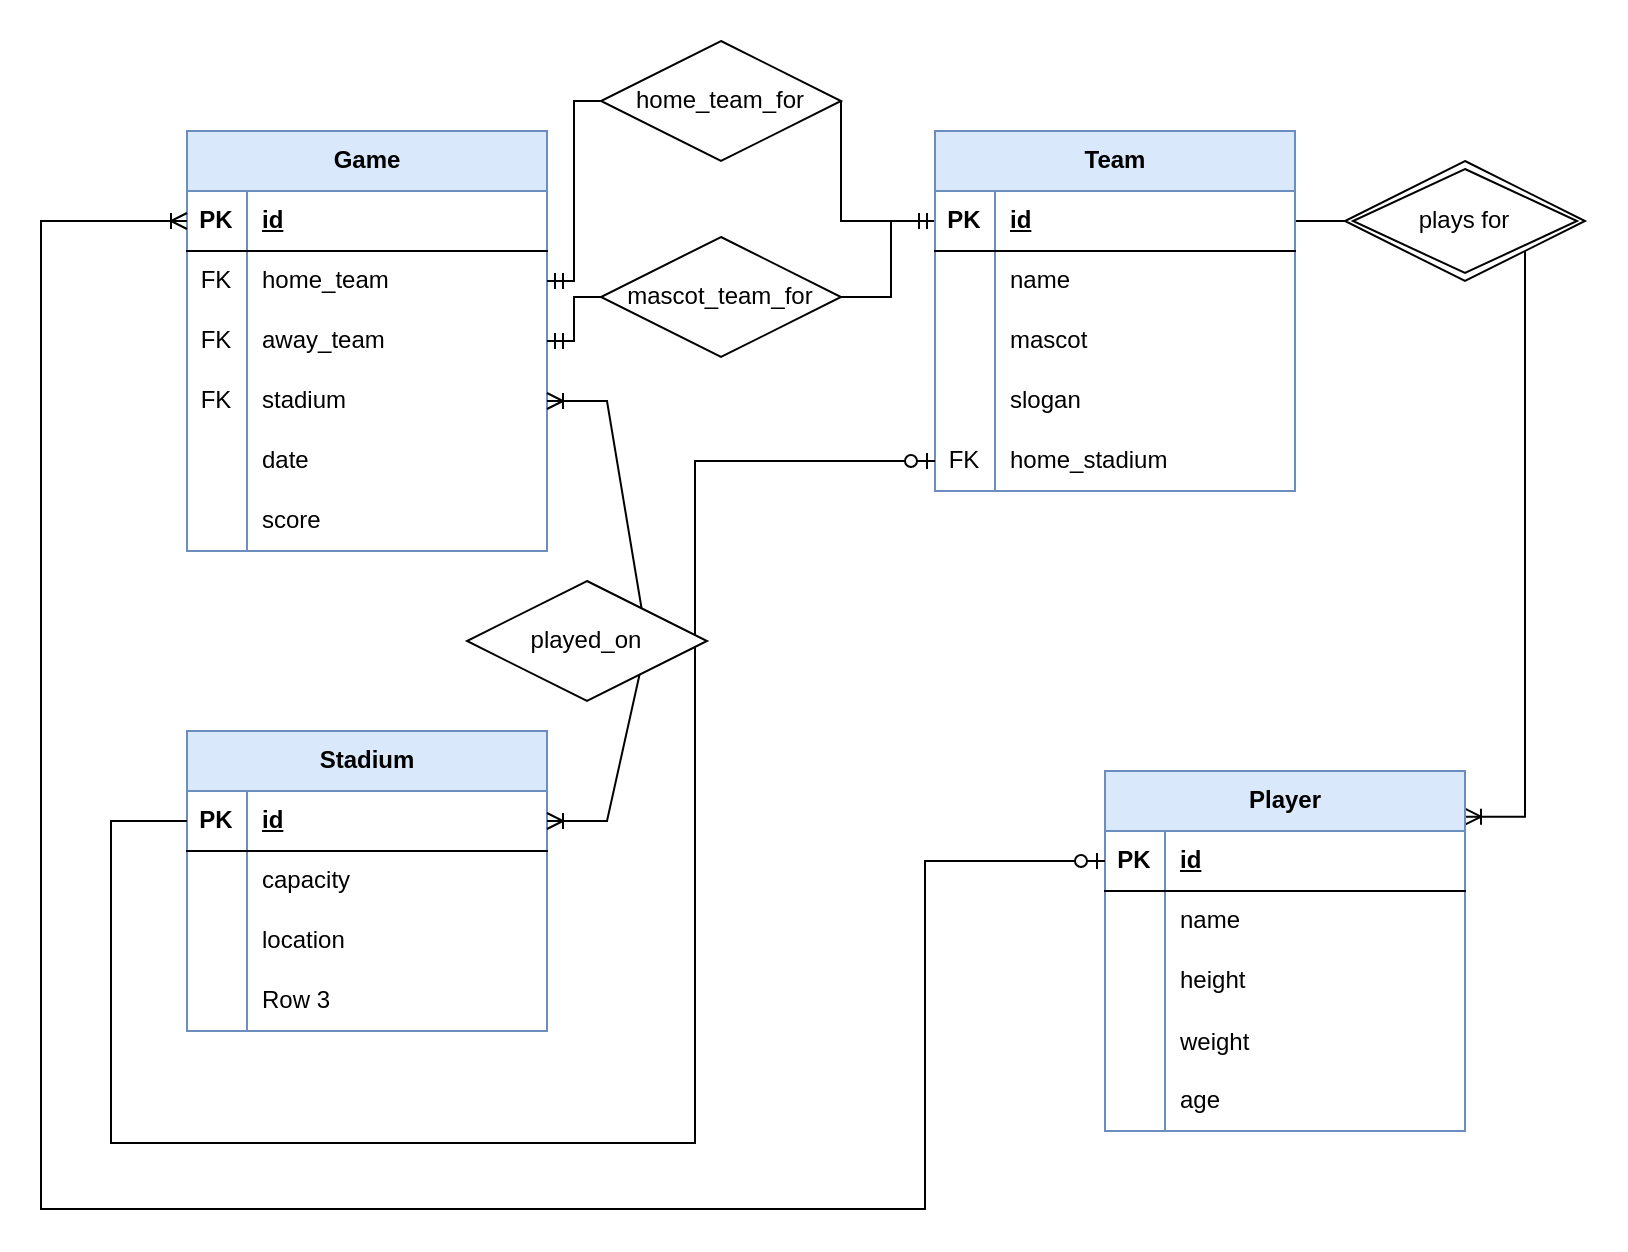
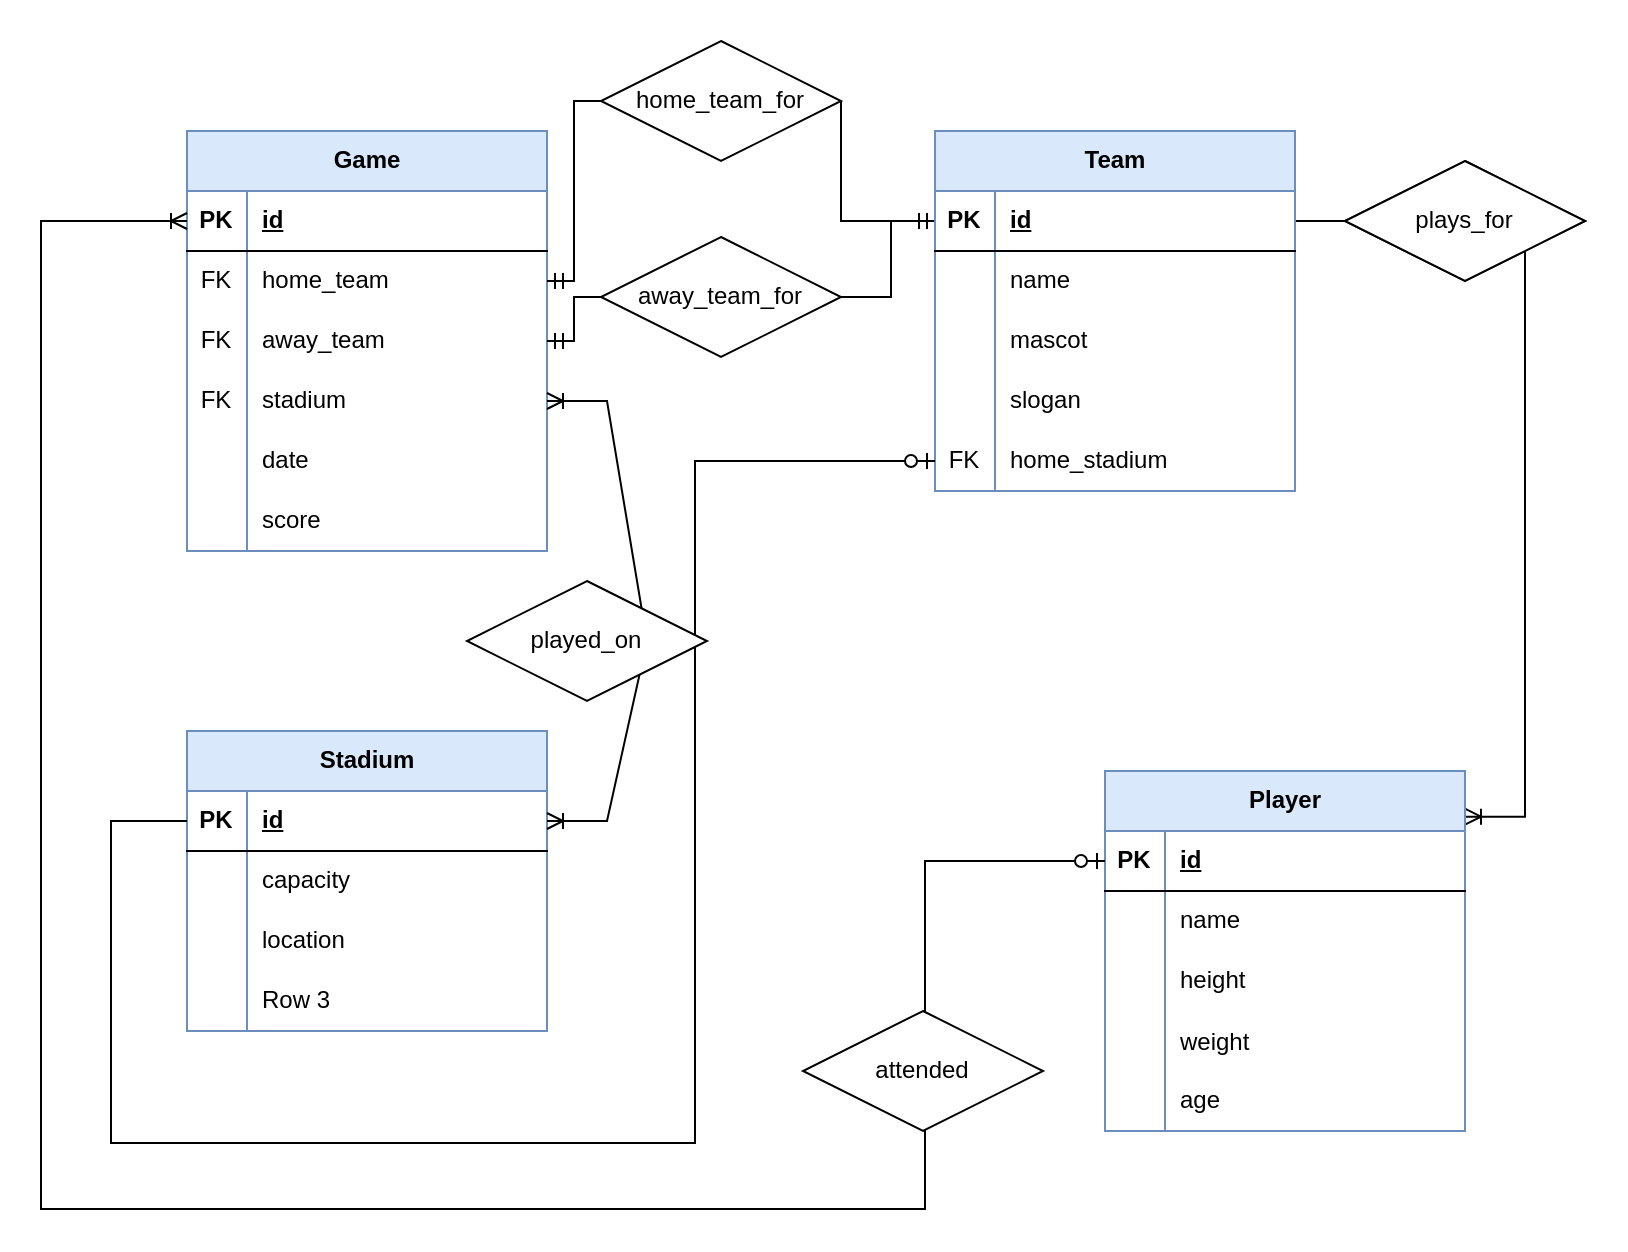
node "plays_for": added
node "mascot_team_for": label "mascot_team_for" -> "away_team_for"
node "attended": added
